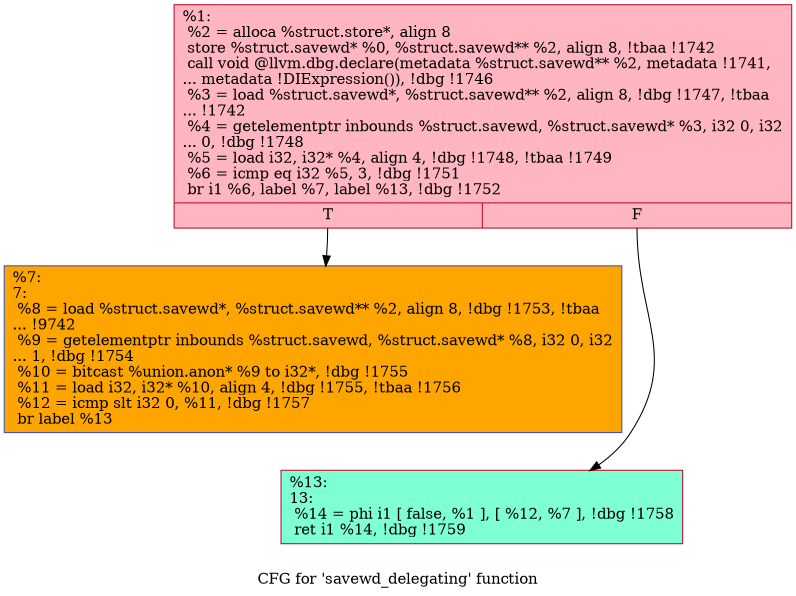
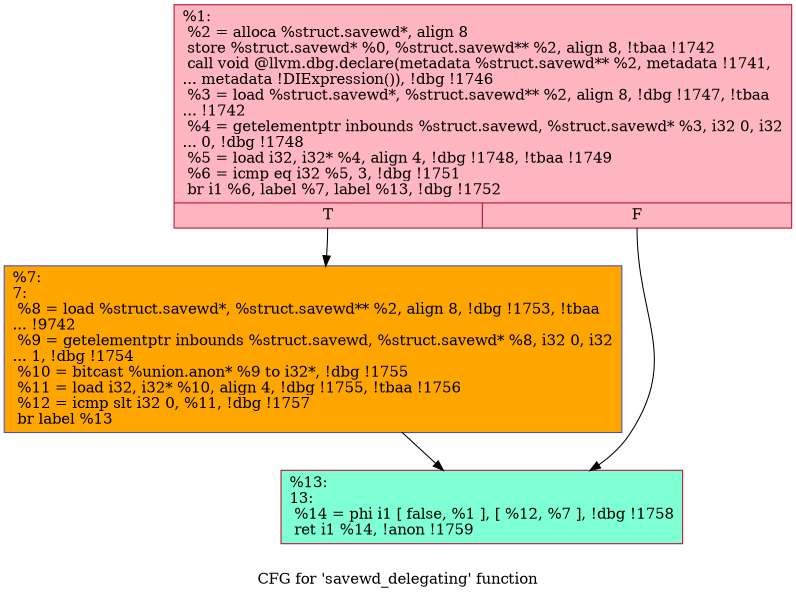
node "%1:": text "%2 = alloca %struct.store*, align 8" -> "%2 = alloca %struct.savewd*, align 8"
edge "%7:" -> "%13:": added
node "%13:": text "ret i1 %14, !dbg !1759" -> "ret i1 %14, !anon !1759"
